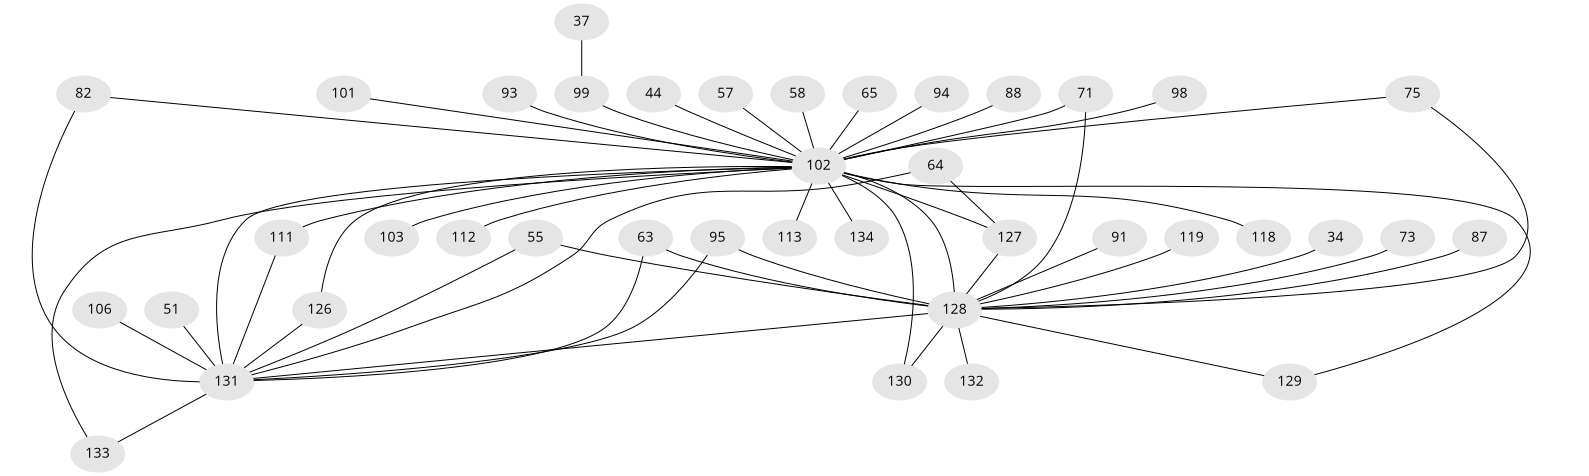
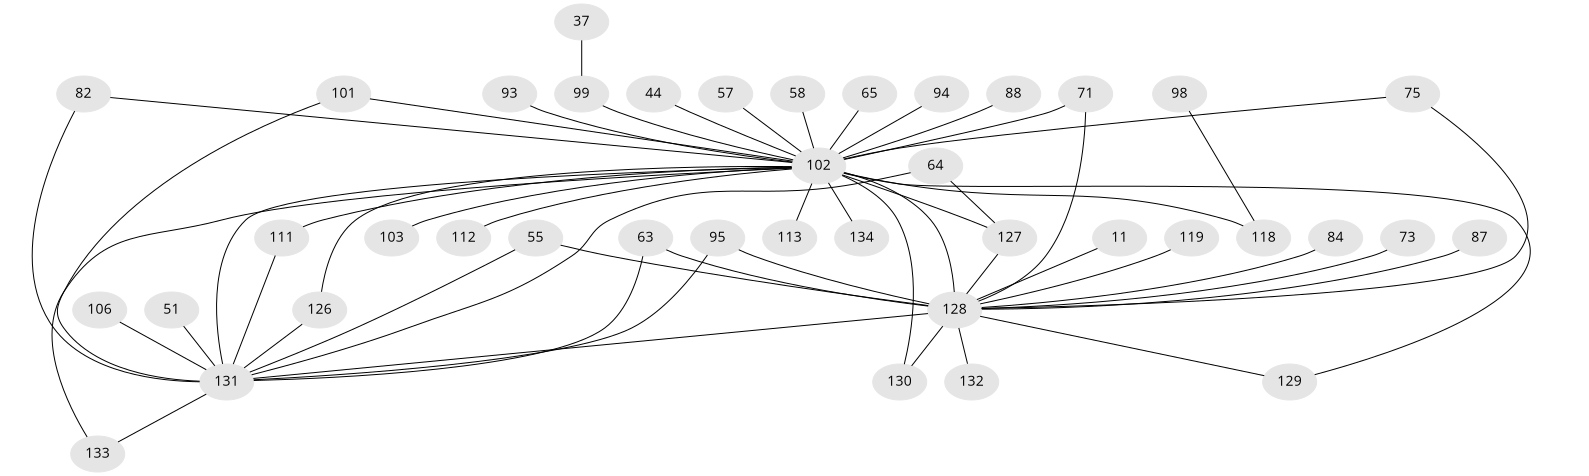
edge "98" -- "102": now "98" -- "118"
edge "101" -- "131": added
node "91": label "91" -> "11"
node "34": label "34" -> "84"
